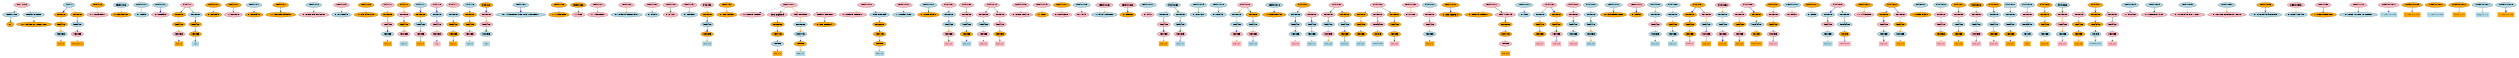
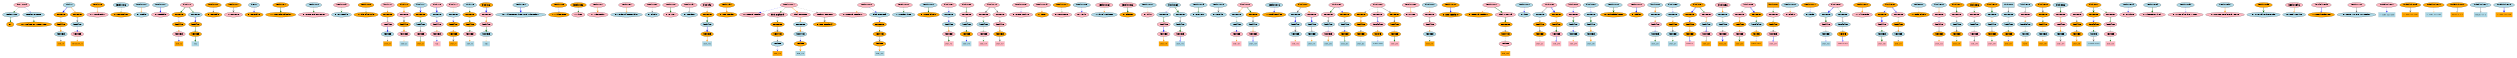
node "section_27": label "section_27" -> "the_27"
node "block_257": shape ellipse -> box
node "section_98": label "section_98" -> "handleline_98"
